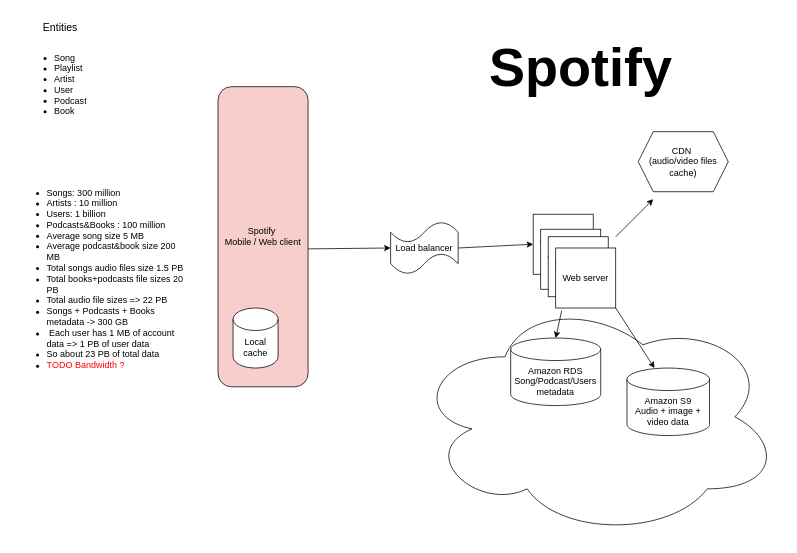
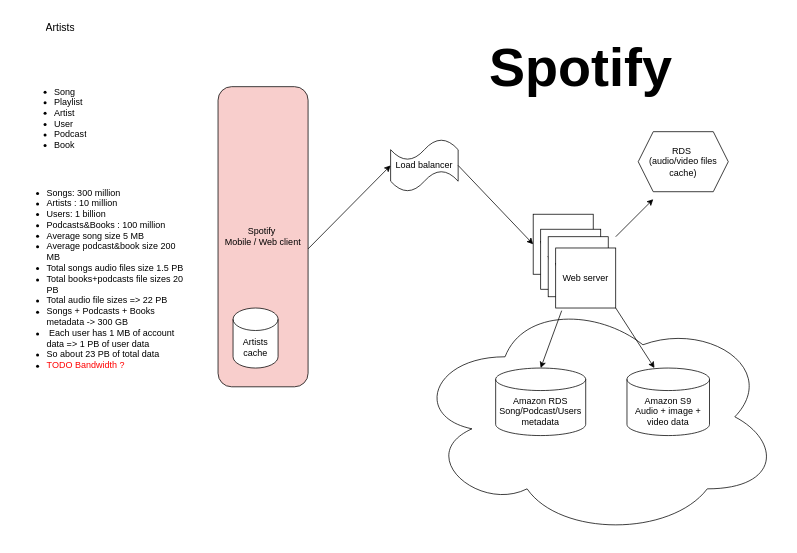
node "Entities": label "Entities" -> "Artists"
node "Song Playlist Artist User Podcast Book": moved (60, 83) -> (60, 117)
node "CDN (audio/video files cache)": label "CDN (audio/video files cache)" -> "RDS (audio/video files cache)"
node "Load balancer": moved (424, 248) -> (424, 165)
node "Local cache": label "Local cache" -> "Artists cache"
node "Amazon RDS Song/Podcast/Users metadata": moved (555, 372) -> (540, 402)
